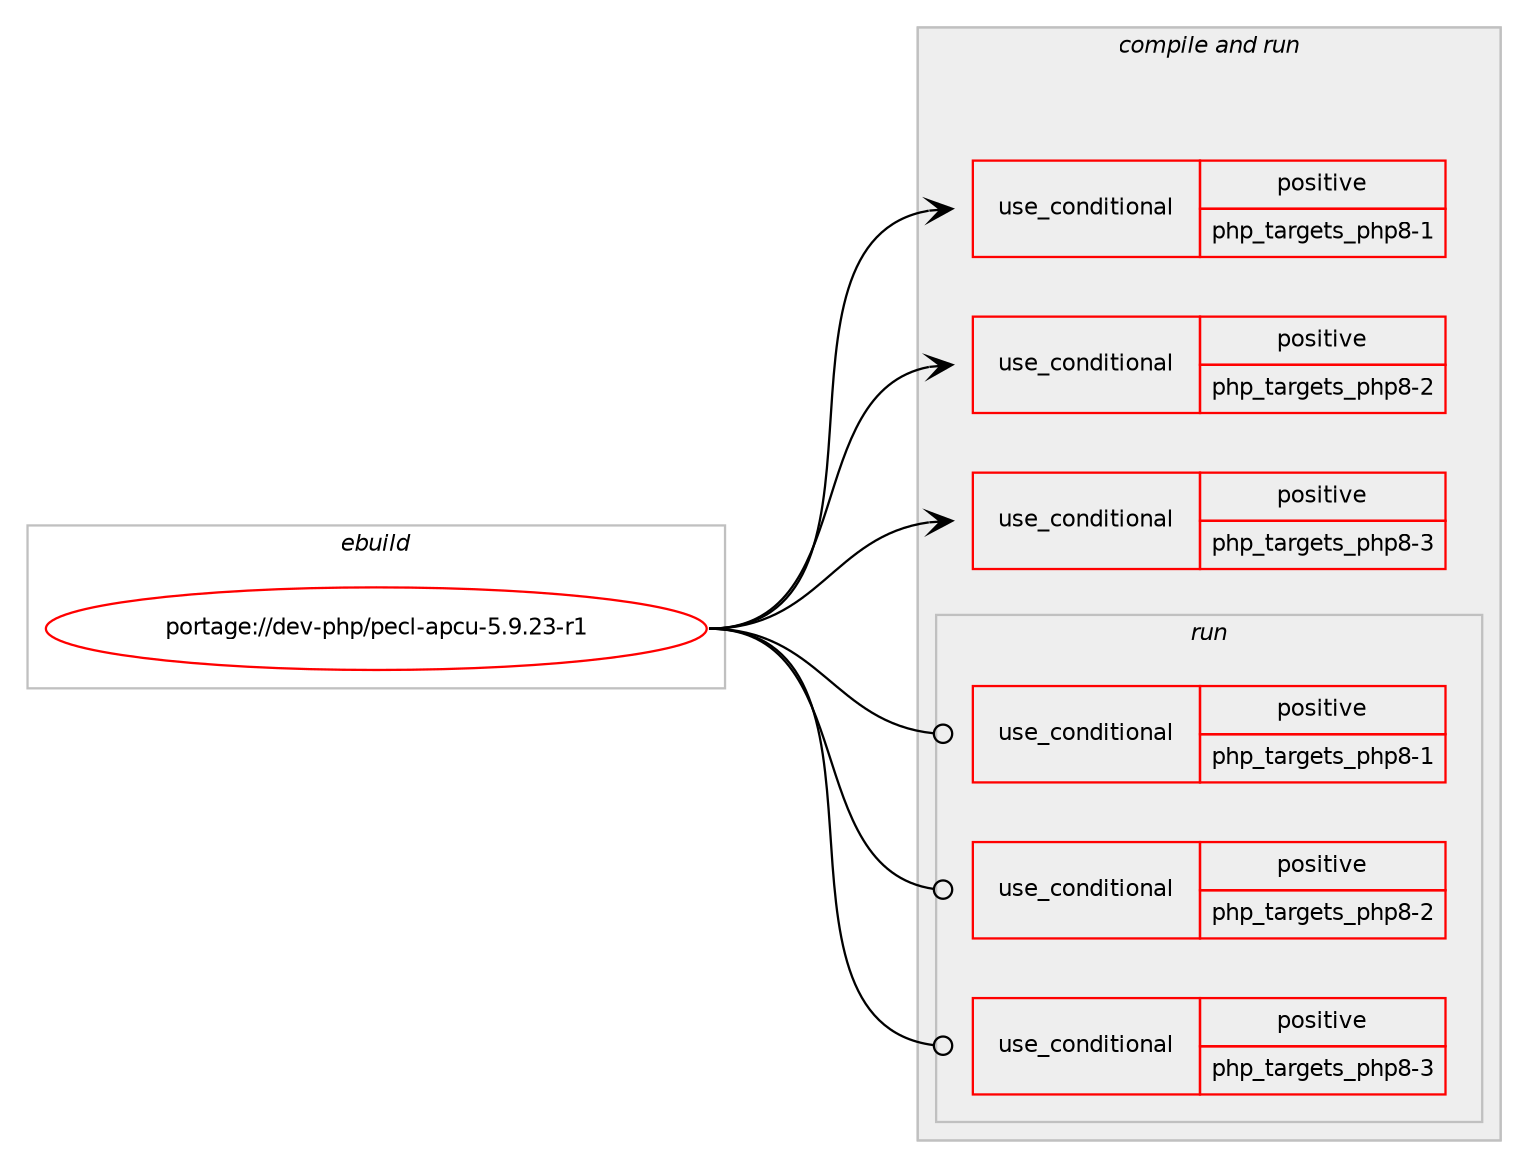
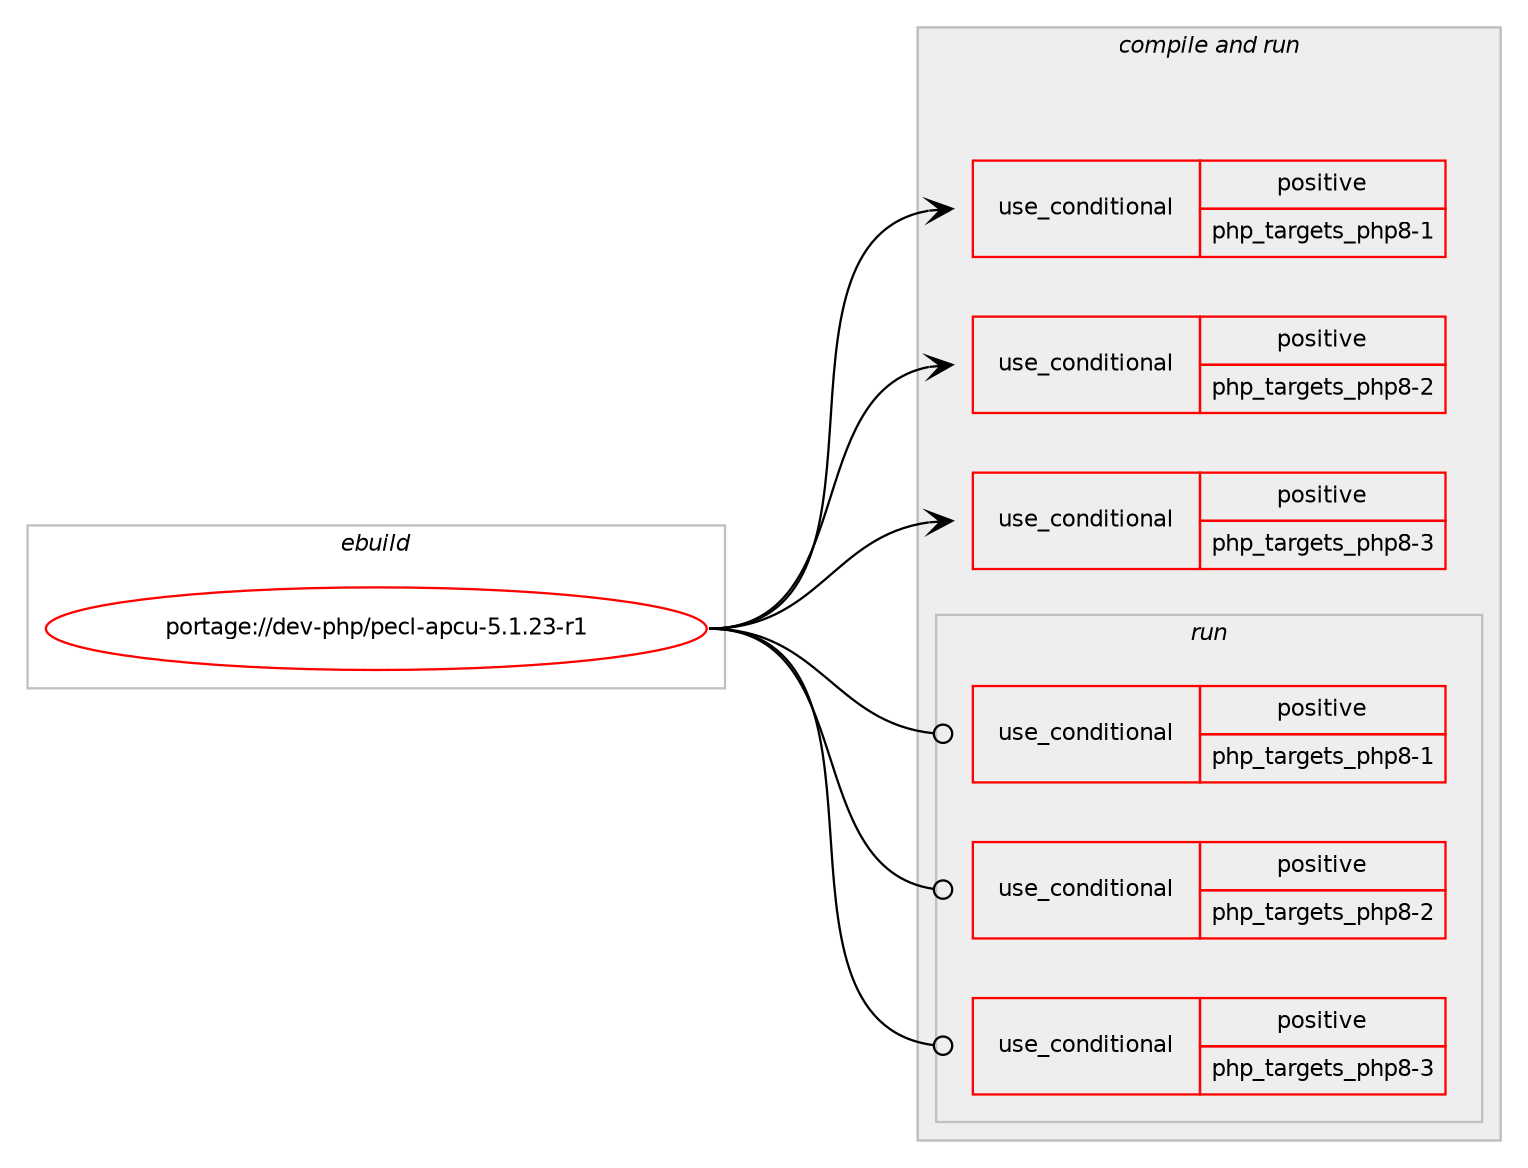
node "portage://dev-php/pecl-apcu-5.9.23-r1": label "portage://dev-php/pecl-apcu-5.9.23-r1" -> "portage://dev-php/pecl-apcu-5.1.23-r1"
